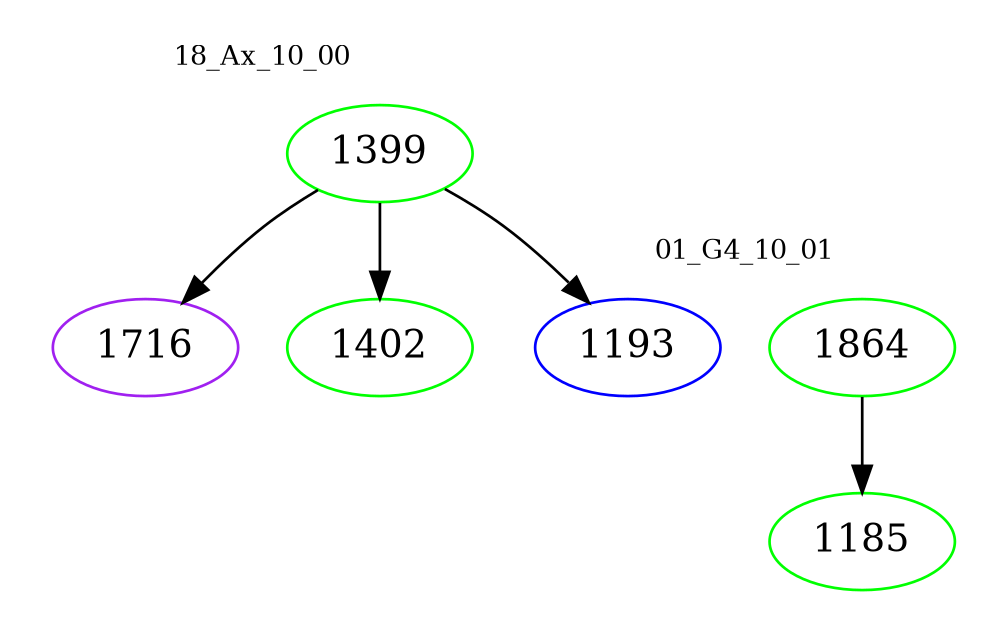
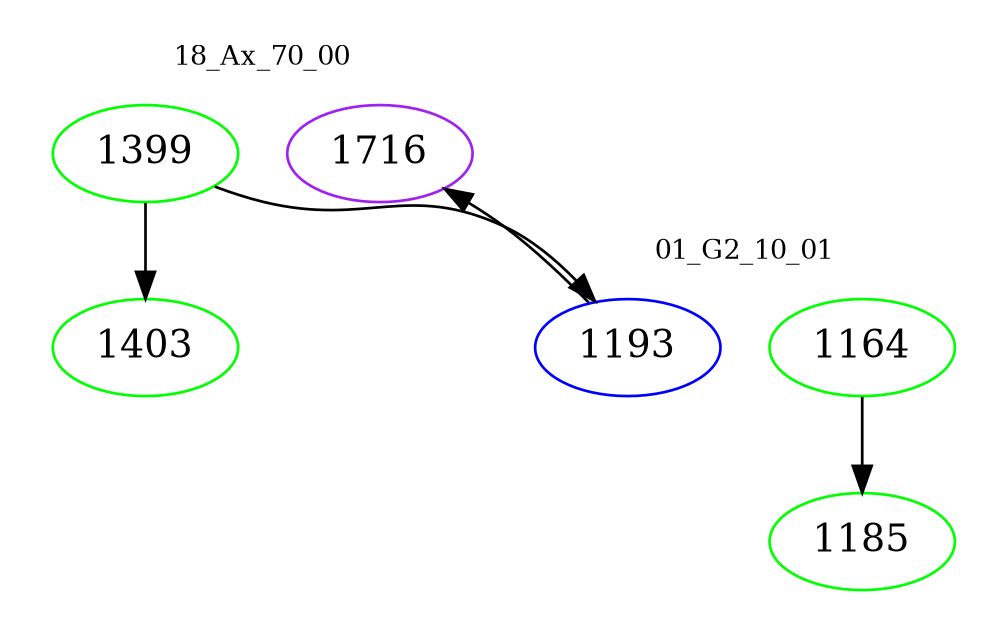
cluster "18_Ax_10_00": label "18_Ax_10_00" -> "18_Ax_70_00"
edge "1399" -> "1716": now "1193" -> "1716"
cluster "01_G4_10_01": label "01_G4_10_01" -> "01_G2_10_01"
node "1402": label "1402" -> "1403"
node "1864": label "1864" -> "1164"
